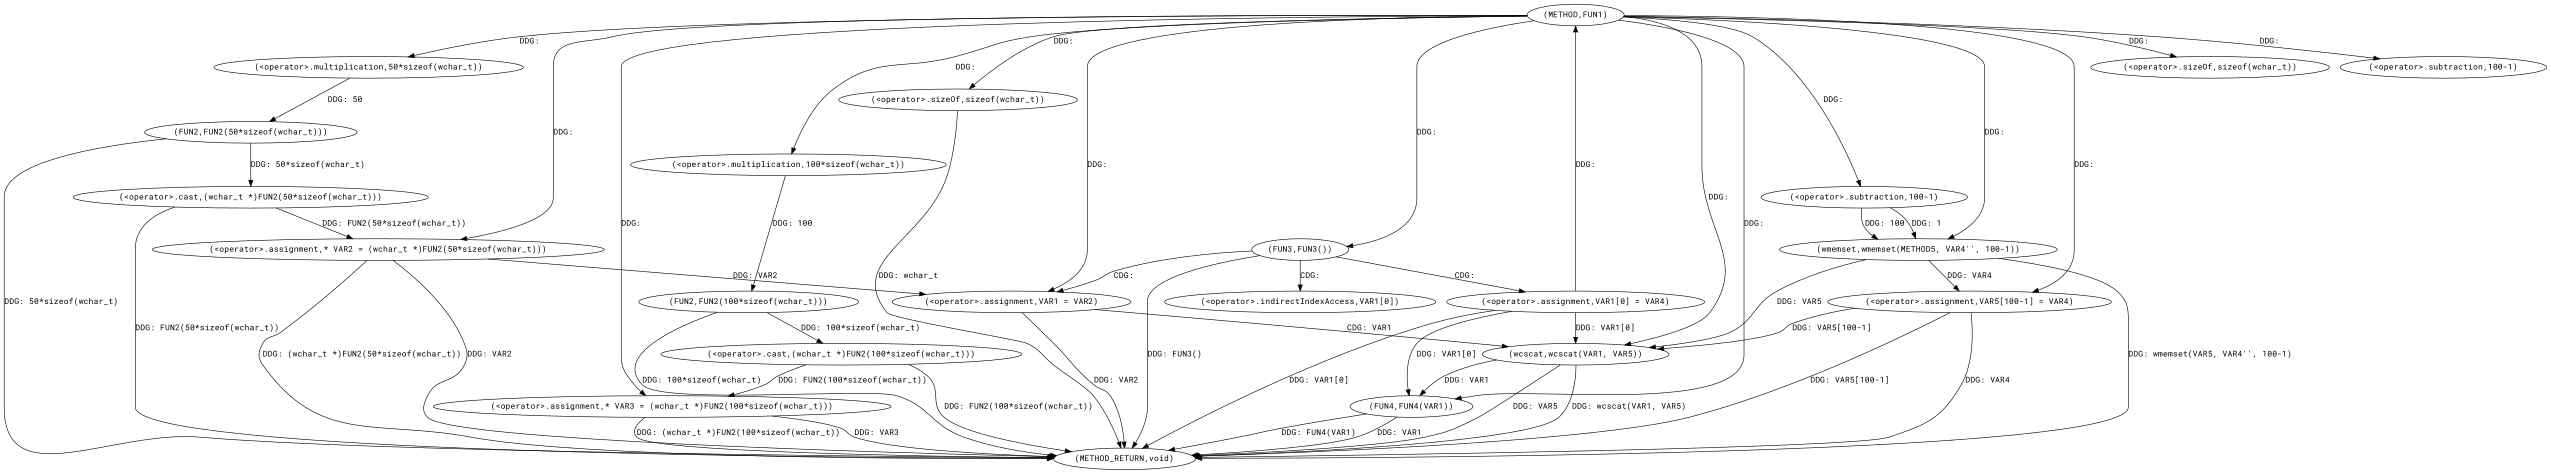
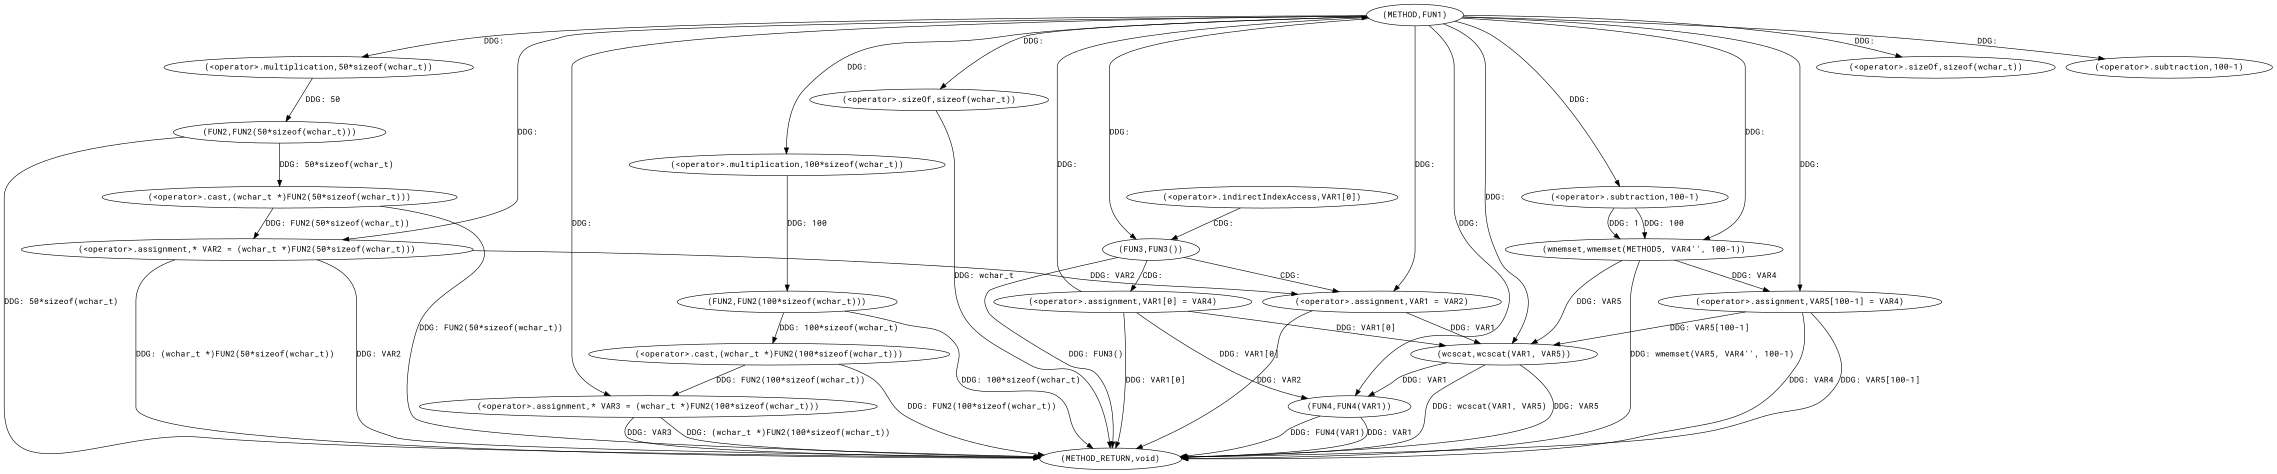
edge "(FUN3,FUN3())" -> "(<operator>.indirectIndexAccess,VAR1[0])": reversed
edge "(<operator>.assignment,VAR1 = VAR2)" -> "(wcscat,wcscat(VAR1, VAR5))": label "CDG: VAR1" -> "DDG: VAR1"
